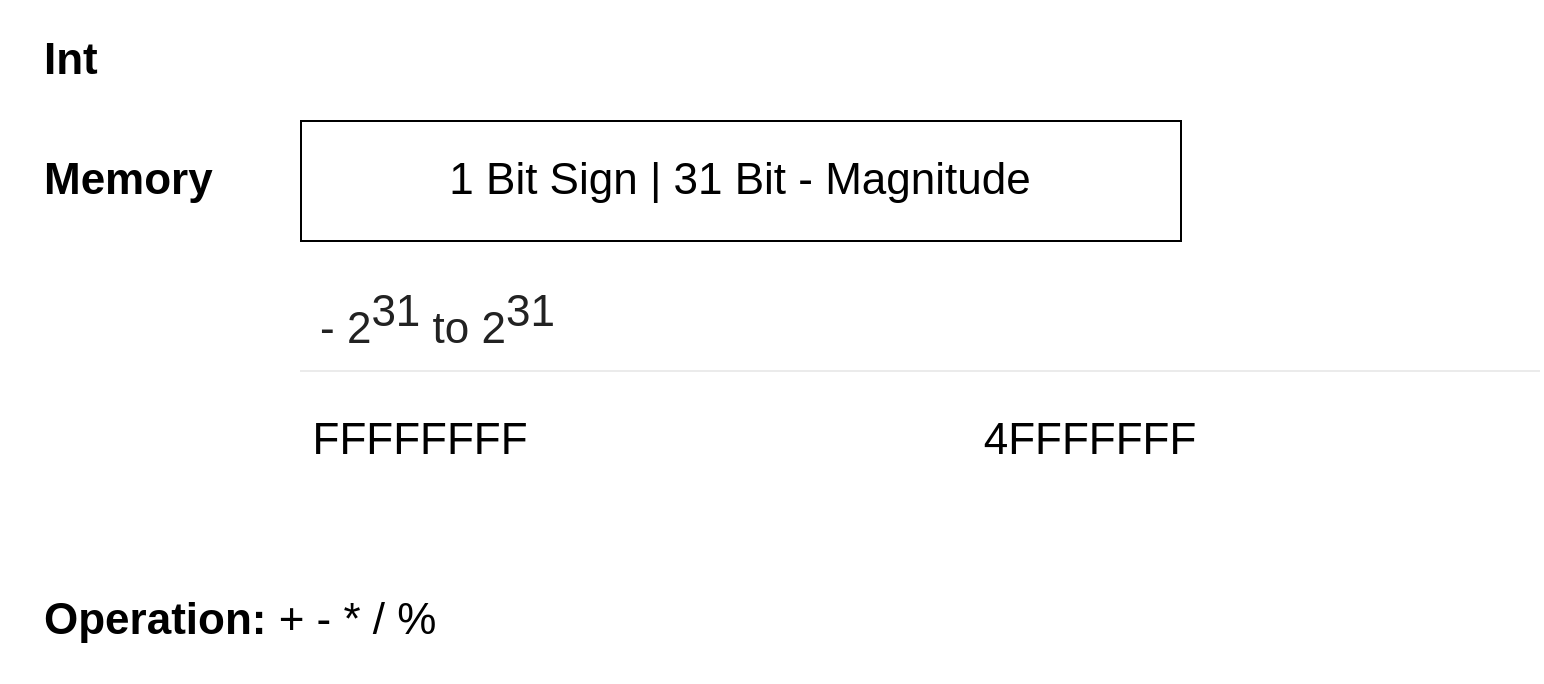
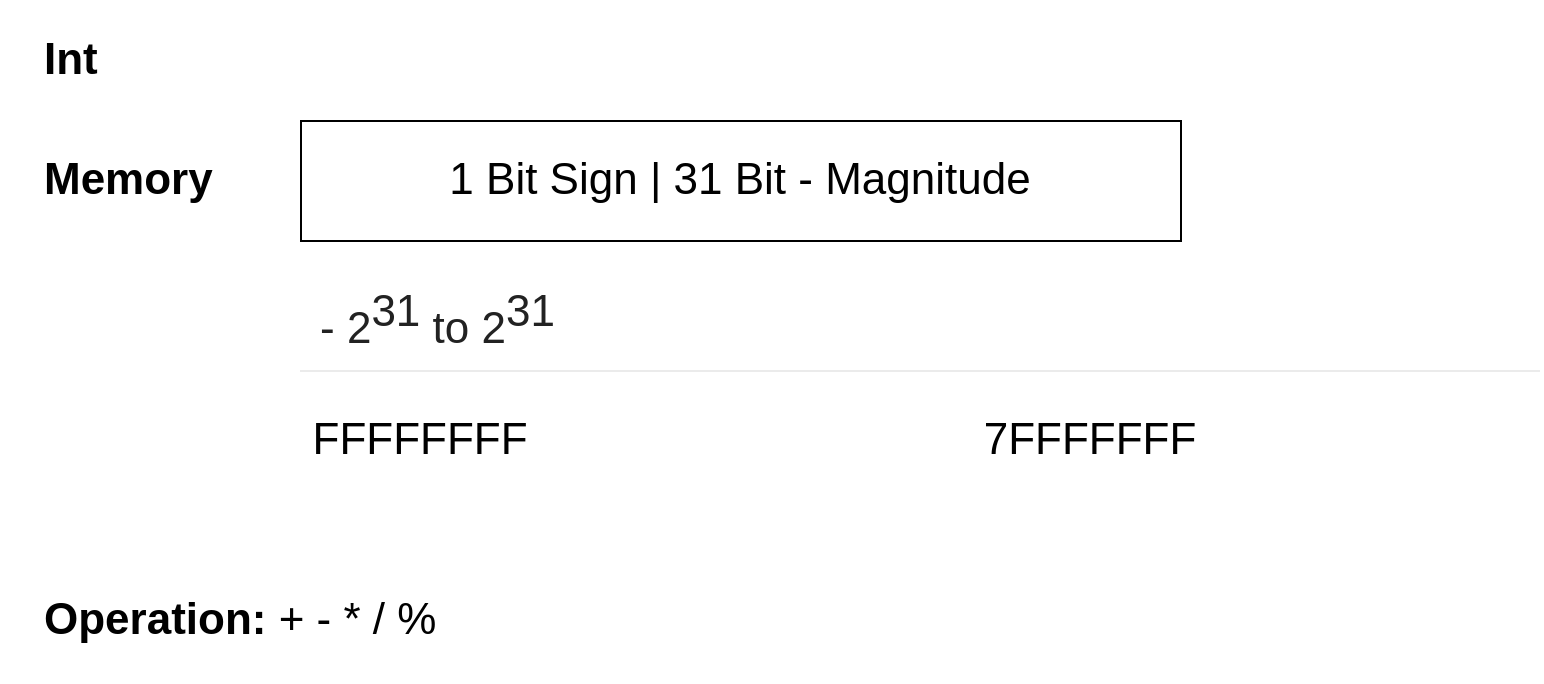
node "4FFFFFFF": label "4FFFFFFF" -> "7FFFFFFF"
